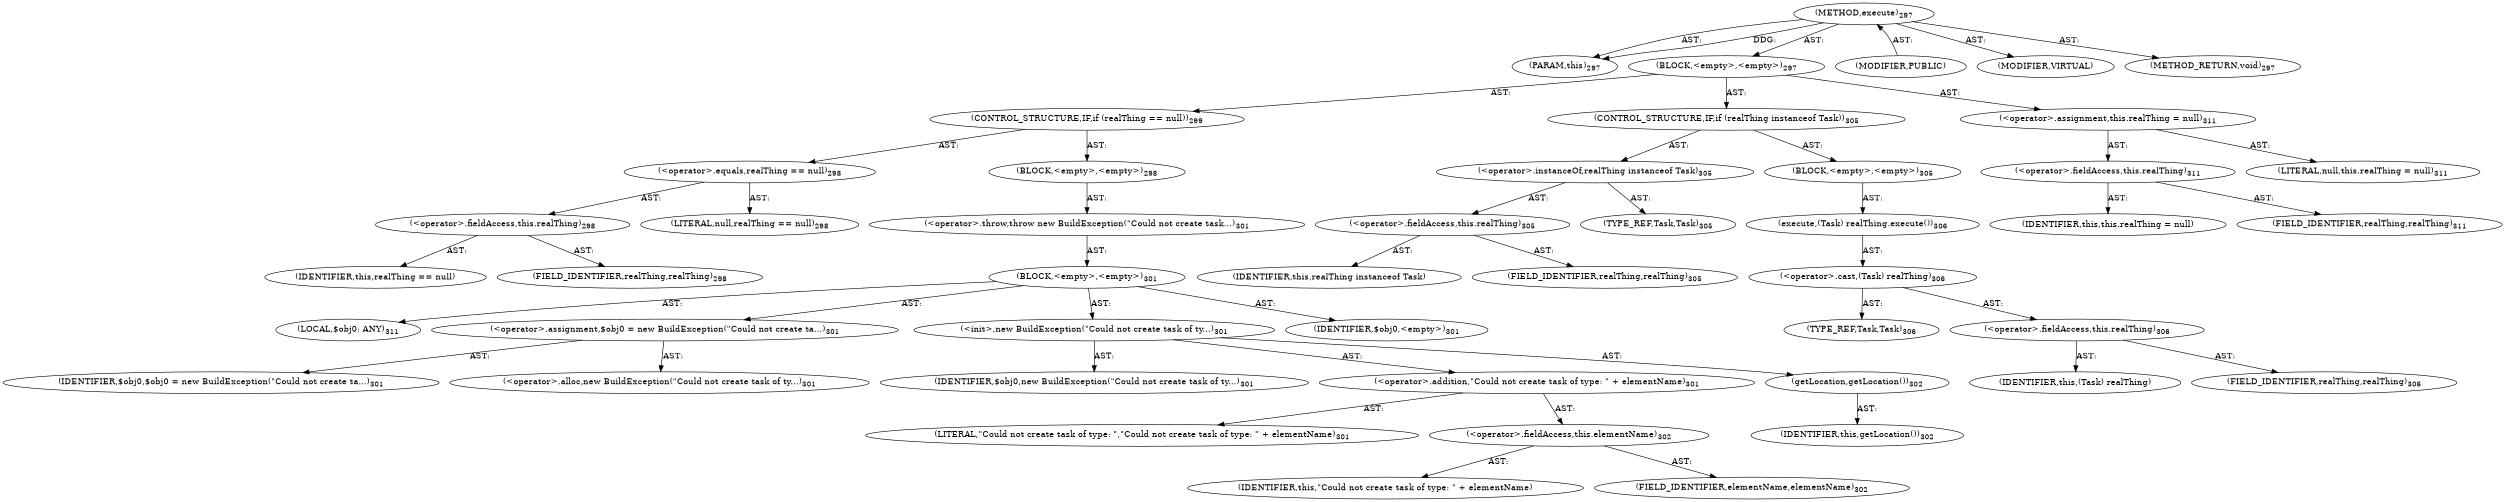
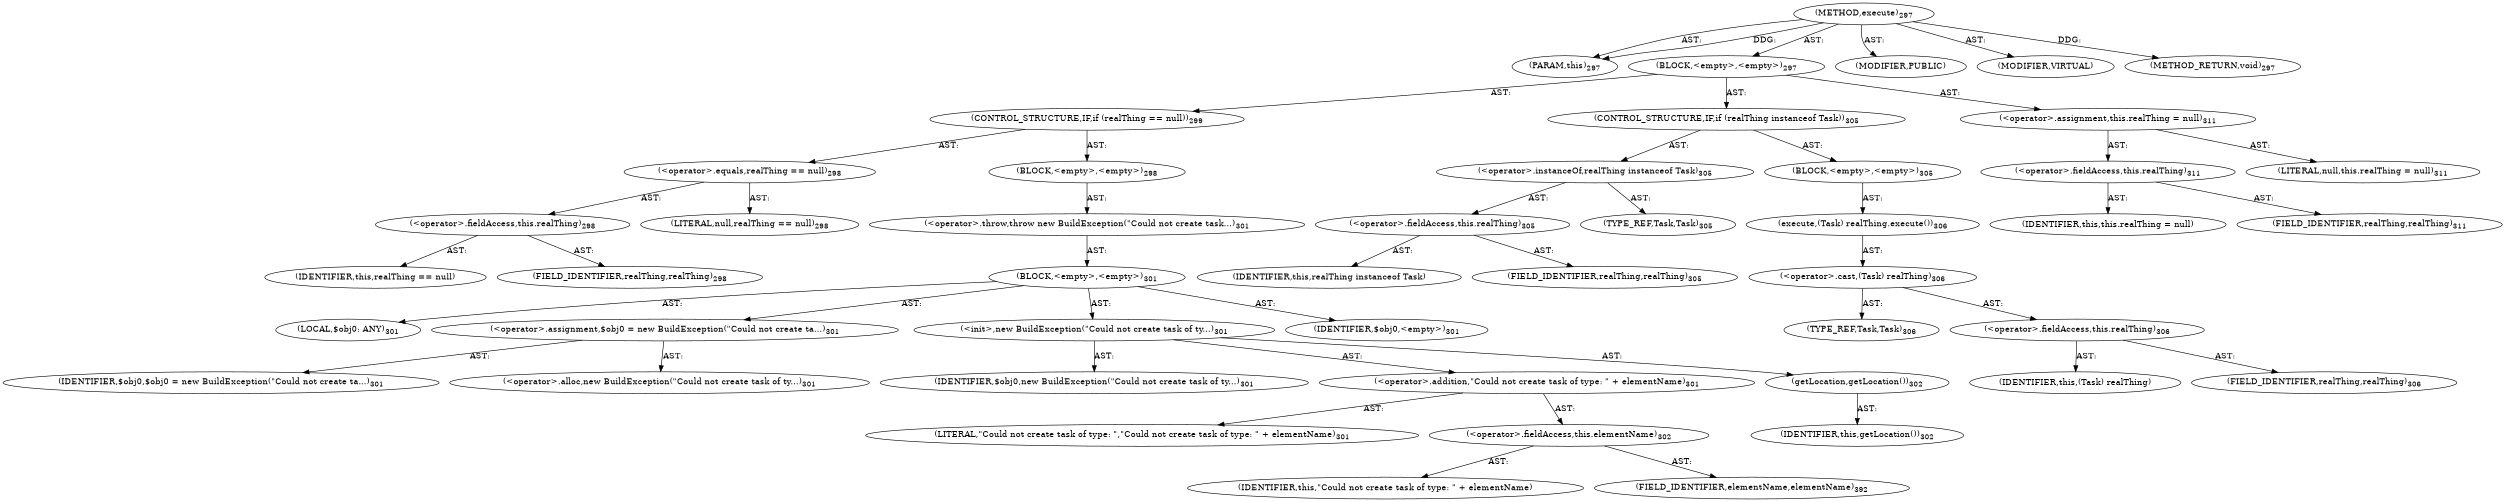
edge "(METHOD,execute)" -> "(METHOD_RETURN,void)": label "AST: " -> "DDG: "
edge "(MODIFIER,PUBLIC)" -> "(METHOD,execute)": reversed
node "(LOCAL,$obj0: ANY)": text "311" -> "301"
node "(FIELD_IDENTIFIER,elementName,elementName)": text "302" -> "392"
